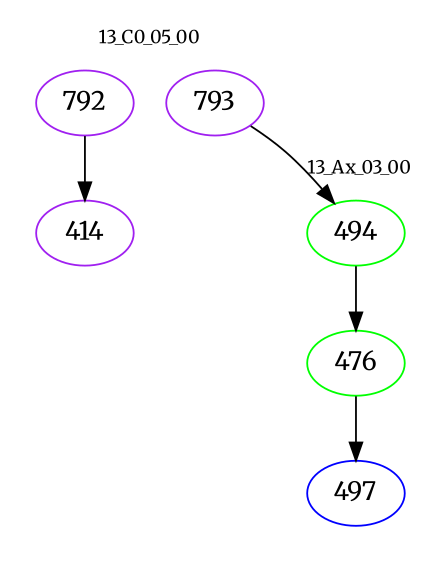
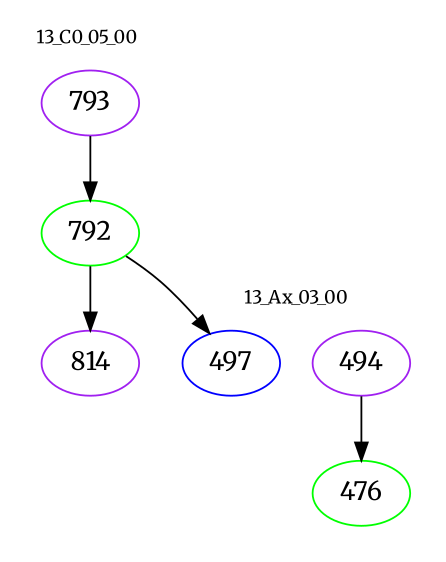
node "792": color purple -> green
edge "793" -> "494": now "793" -> "792"
node "414": label "414" -> "814"
node "494": color green -> purple
edge "476" -> "497": now "792" -> "497"
